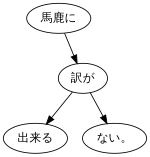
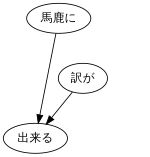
edge "馬鹿に" -> "訳が": now "馬鹿に" -> "出来る"
node "ない。": removed
